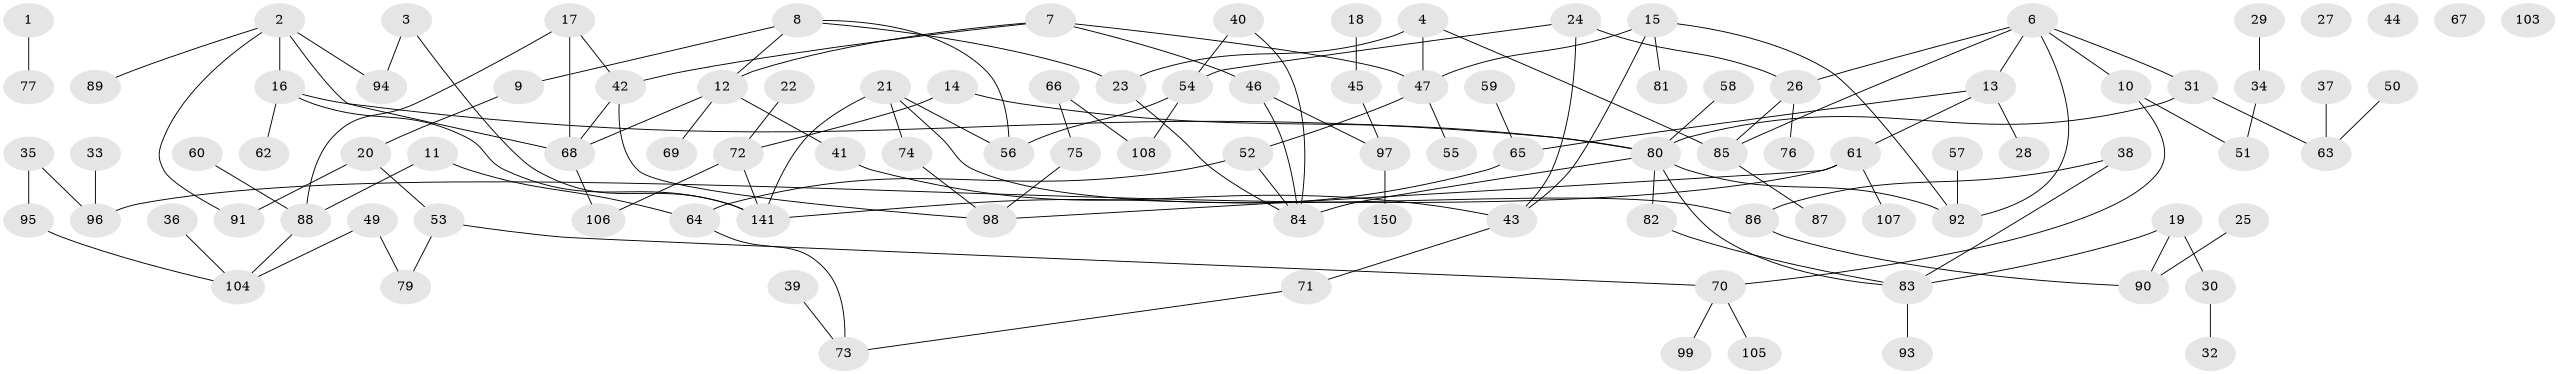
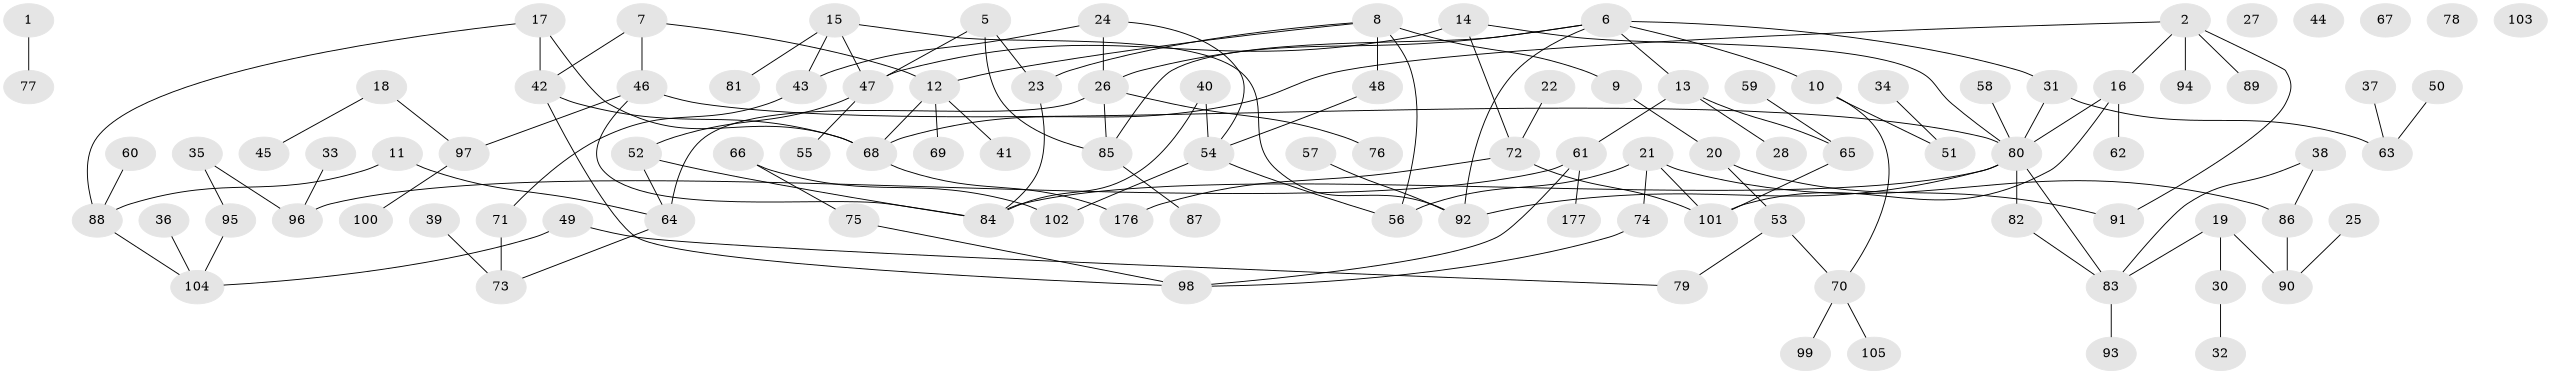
node "3": removed
node "4": label "4" -> "5"
node "29": removed
node "78": added
edge "7" -- "47": now "14" -- "47"
node "48": added
edge "26" -- "64": added
edge "46" -- "80": added
edge "45" -- "97": now "18" -- "97"
node "108": label "108" -> "102"
edge "41" -- "43": removed
node "106": label "106" -> "176"
node "141": label "141" -> "101"
node "150": label "150" -> "100"
node "107": label "107" -> "177"
